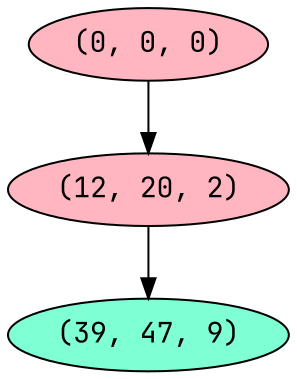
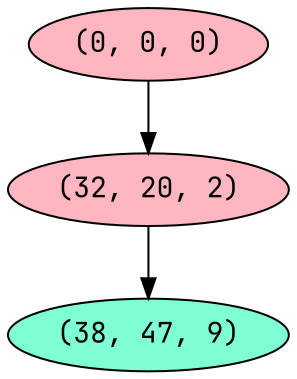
node "(12, 20, 2)": label "(12, 20, 2)" -> "(32, 20, 2)"
node "(39, 47, 9)": label "(39, 47, 9)" -> "(38, 47, 9)"
